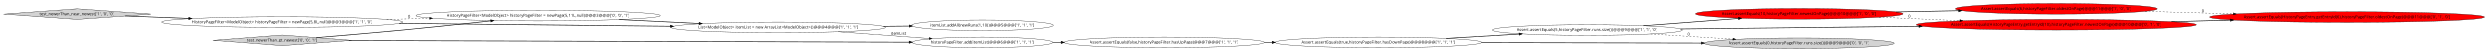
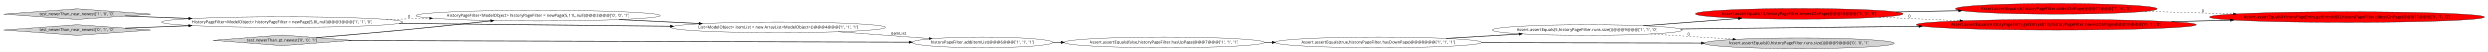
node "itemList.addAll(newRuns(1,10))@@@5@@@['1', '1', '1']": removed
node "test_newerThan_near_newest['0', '1', '0']": added
